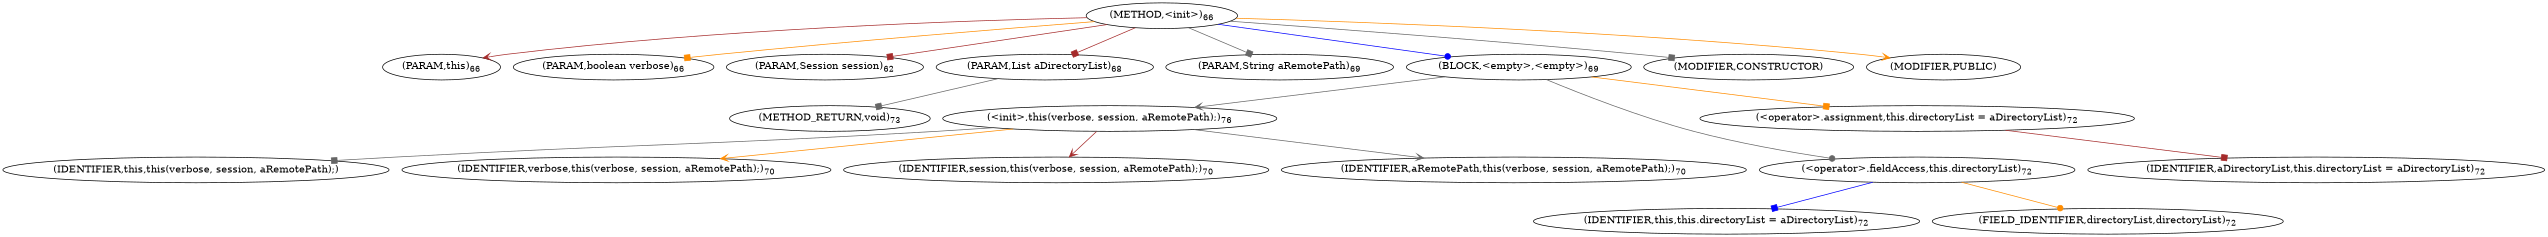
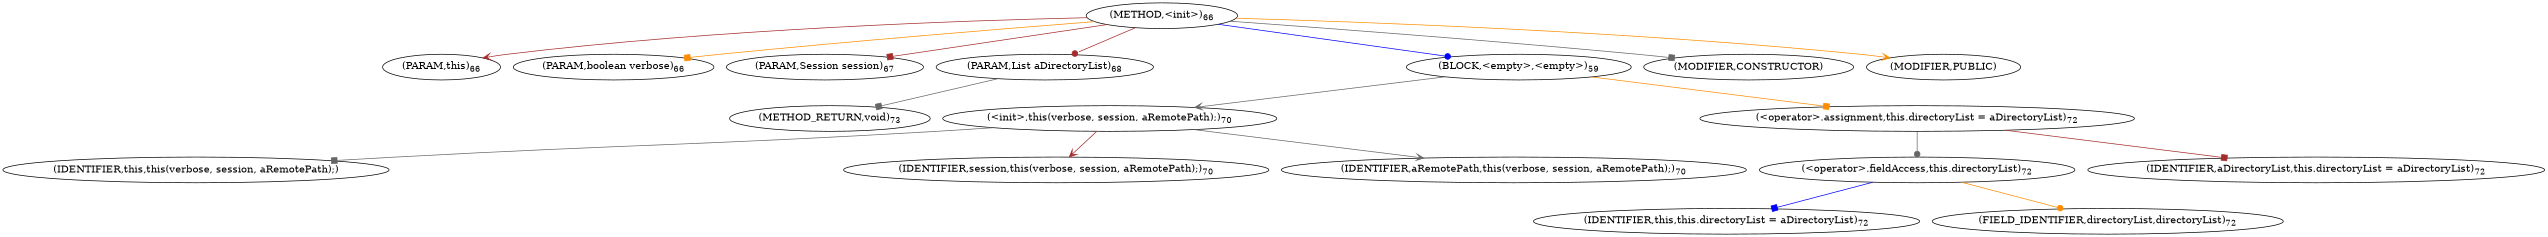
edge "(METHOD,<init>)" -> "(PARAM,List aDirectoryList)": arrowhead box -> dot
node "(PARAM,Session session)": text "62" -> "67"
node "(BLOCK,<empty>,<empty>)": text "69" -> "59"
node "(PARAM,String aRemotePath)": removed
node "(<init>,this(verbose, session, aRemotePath);)": text "76" -> "70"
edge "(BLOCK,<empty>,<empty>)" -> "(<operator>.fieldAccess,this.directoryList)": now "(<operator>.assignment,this.directoryList = aDirectoryList)" -> "(<operator>.fieldAccess,this.directoryList)"
node "(IDENTIFIER,verbose,this(verbose, session, aRemotePath);)": removed
